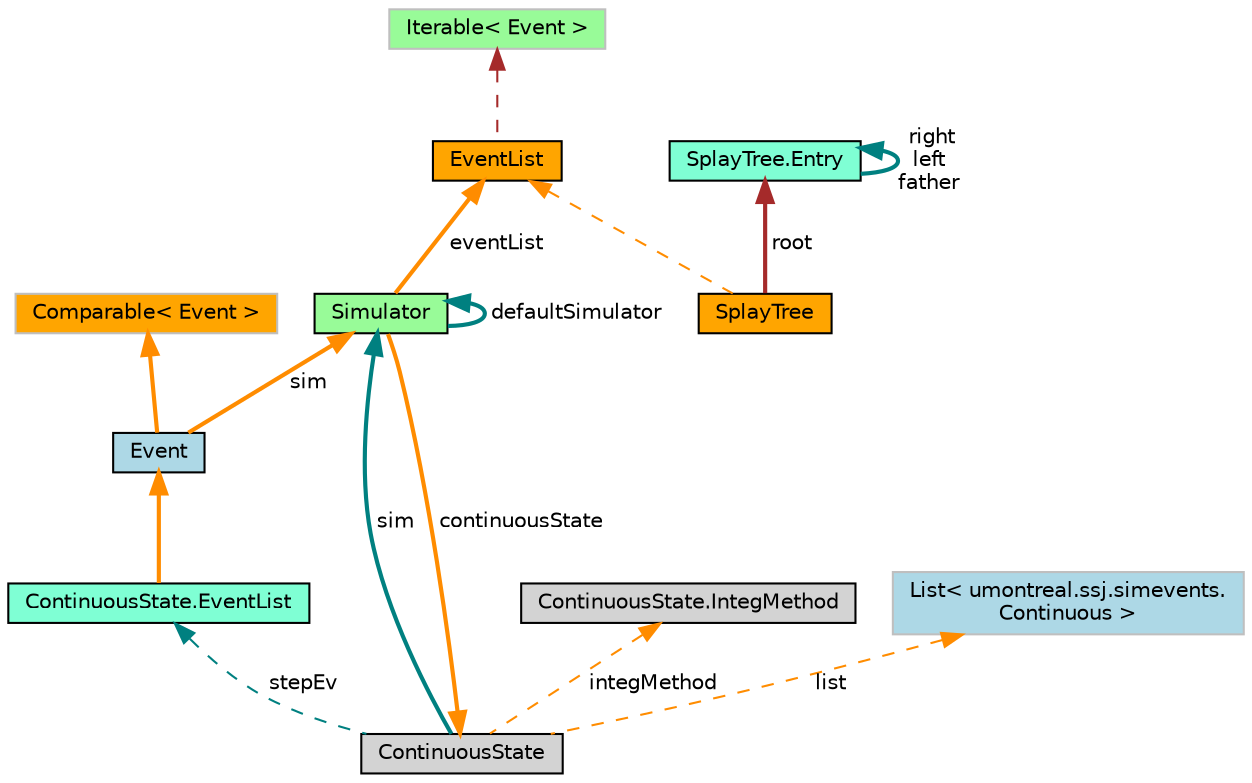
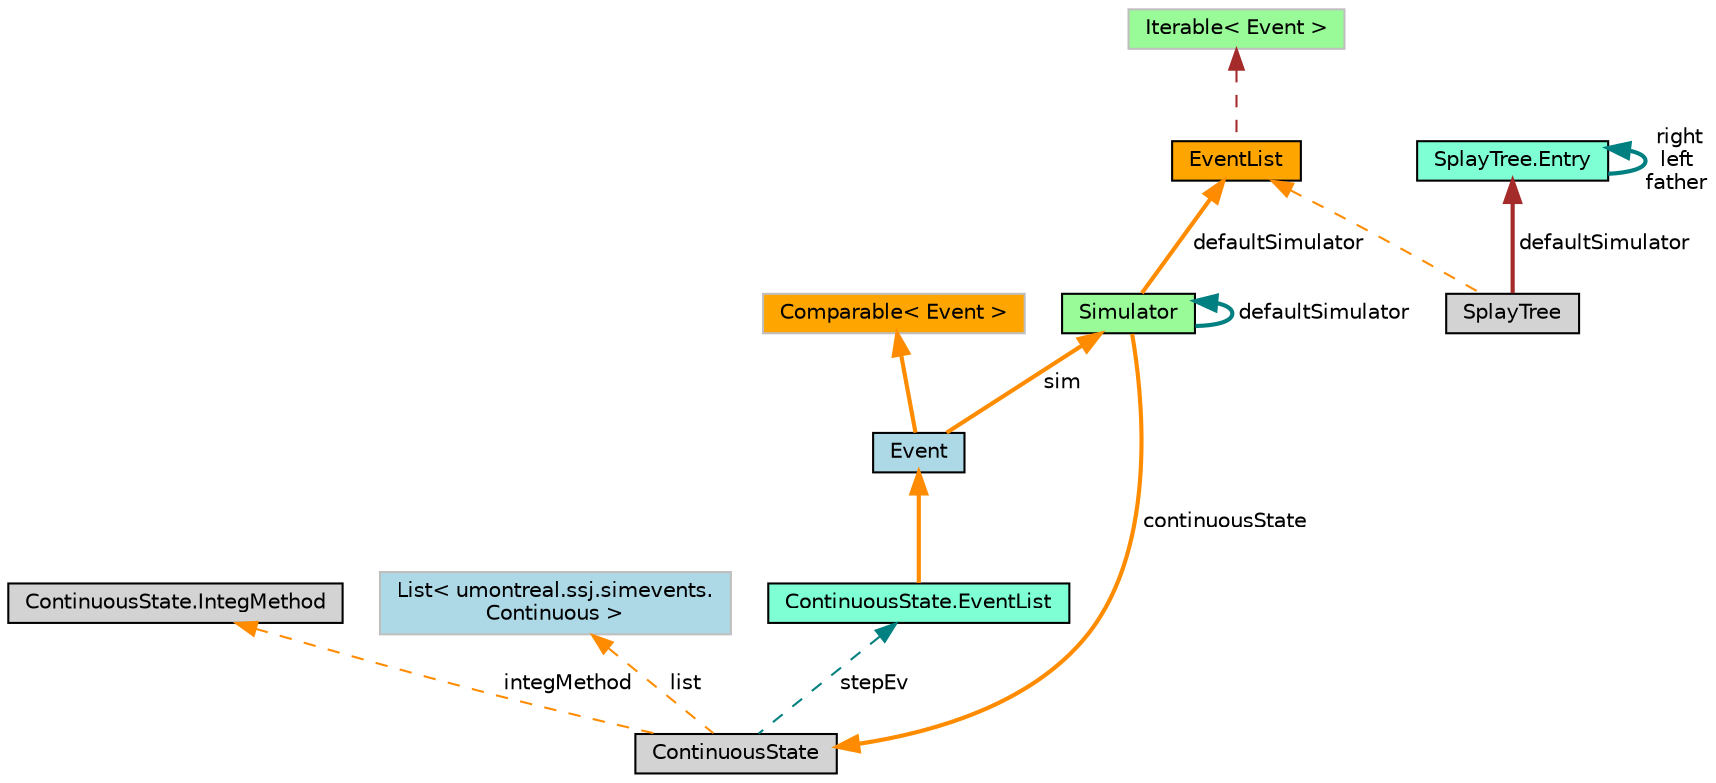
edge "Simulator" -> "EventList": label " eventList" -> " defaultSimulator"
edge "SplayTree" -> "SplayTree.Entry": label " root" -> " defaultSimulator"
node "SplayTree": fillcolor orange -> lightgrey
edge "ContinuousState" -> "Simulator": removed, label "sim"
